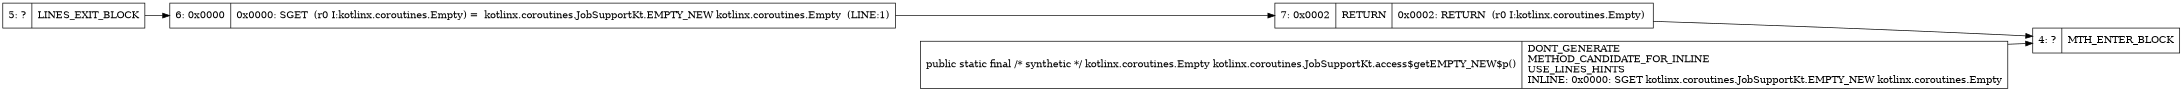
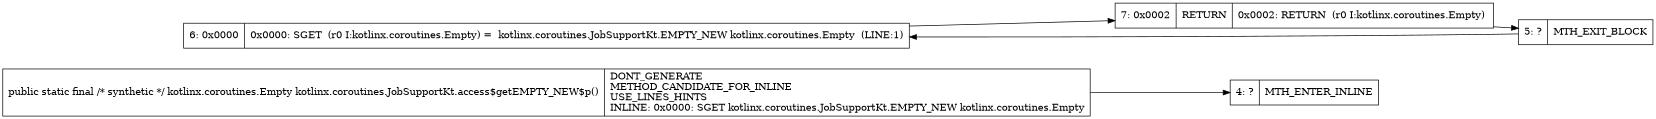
node "5: ?": text "LINES_EXIT_BLOCK" -> "MTH_EXIT_BLOCK"
edge "7: 0x0002" -> "4: ?": now "7: 0x0002" -> "5: ?"
node "4: ?": text "MTH_ENTER_BLOCK" -> "MTH_ENTER_INLINE"
